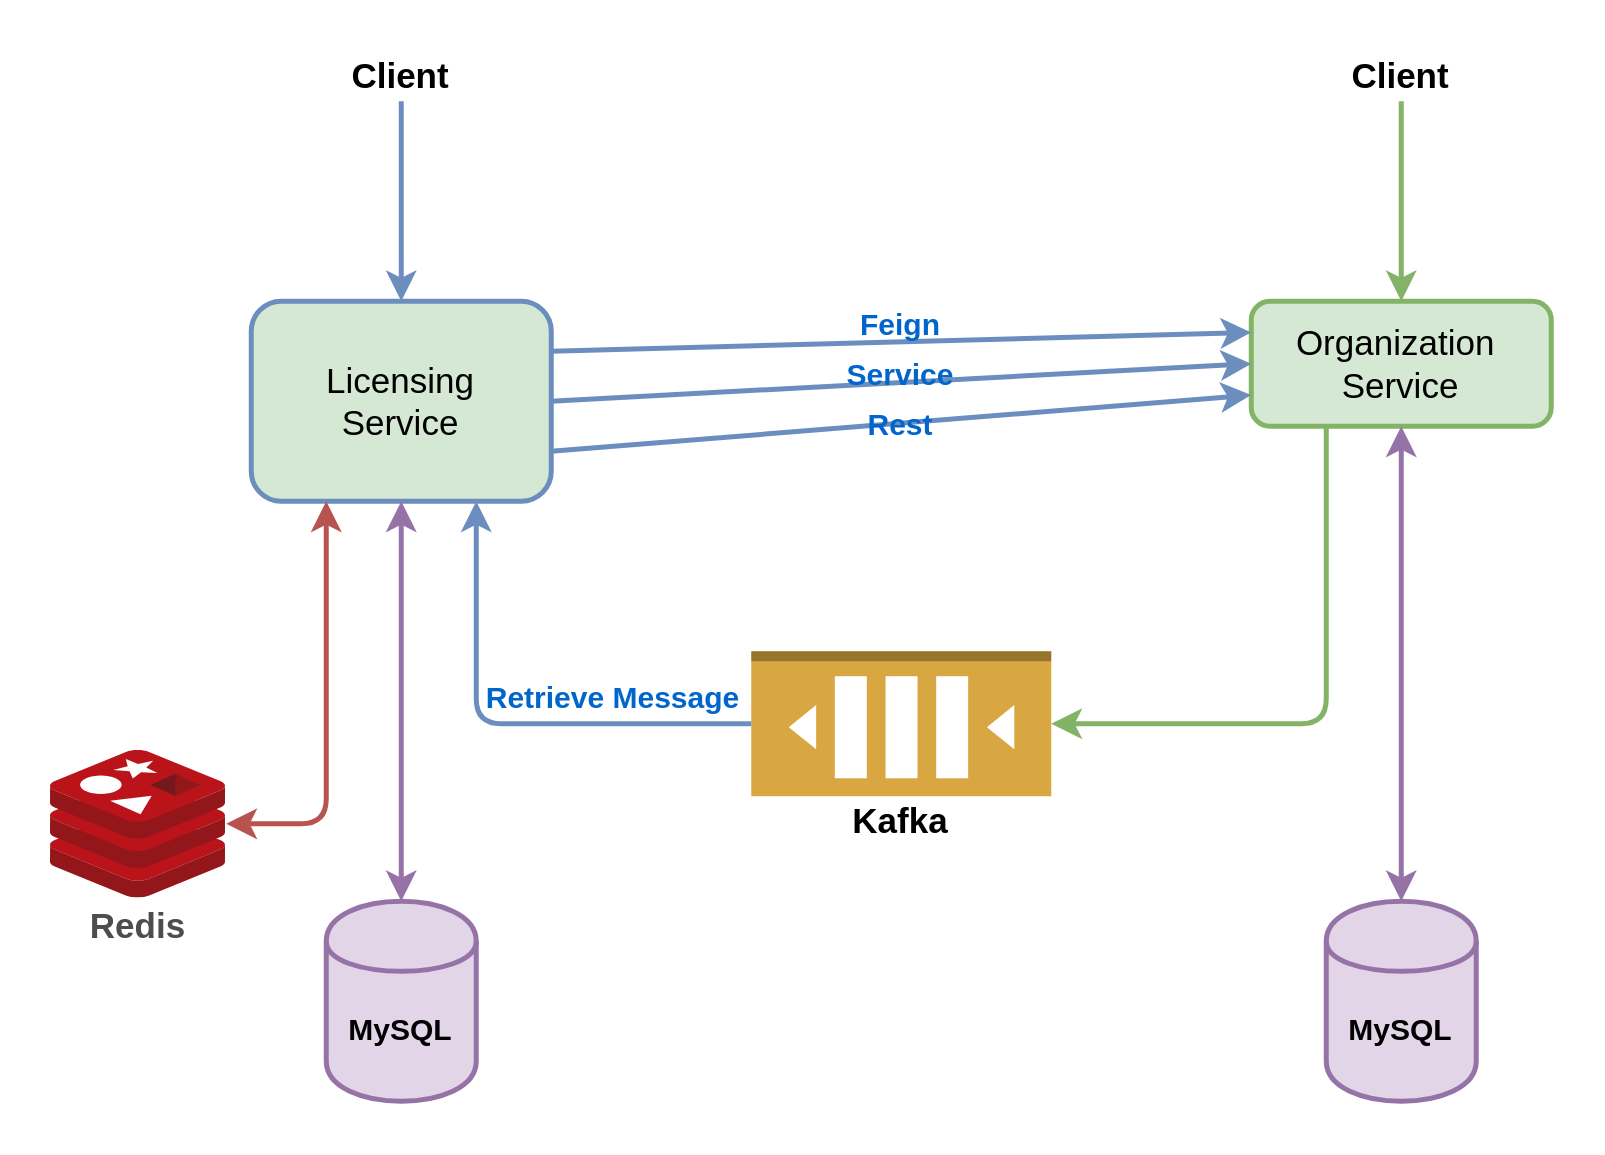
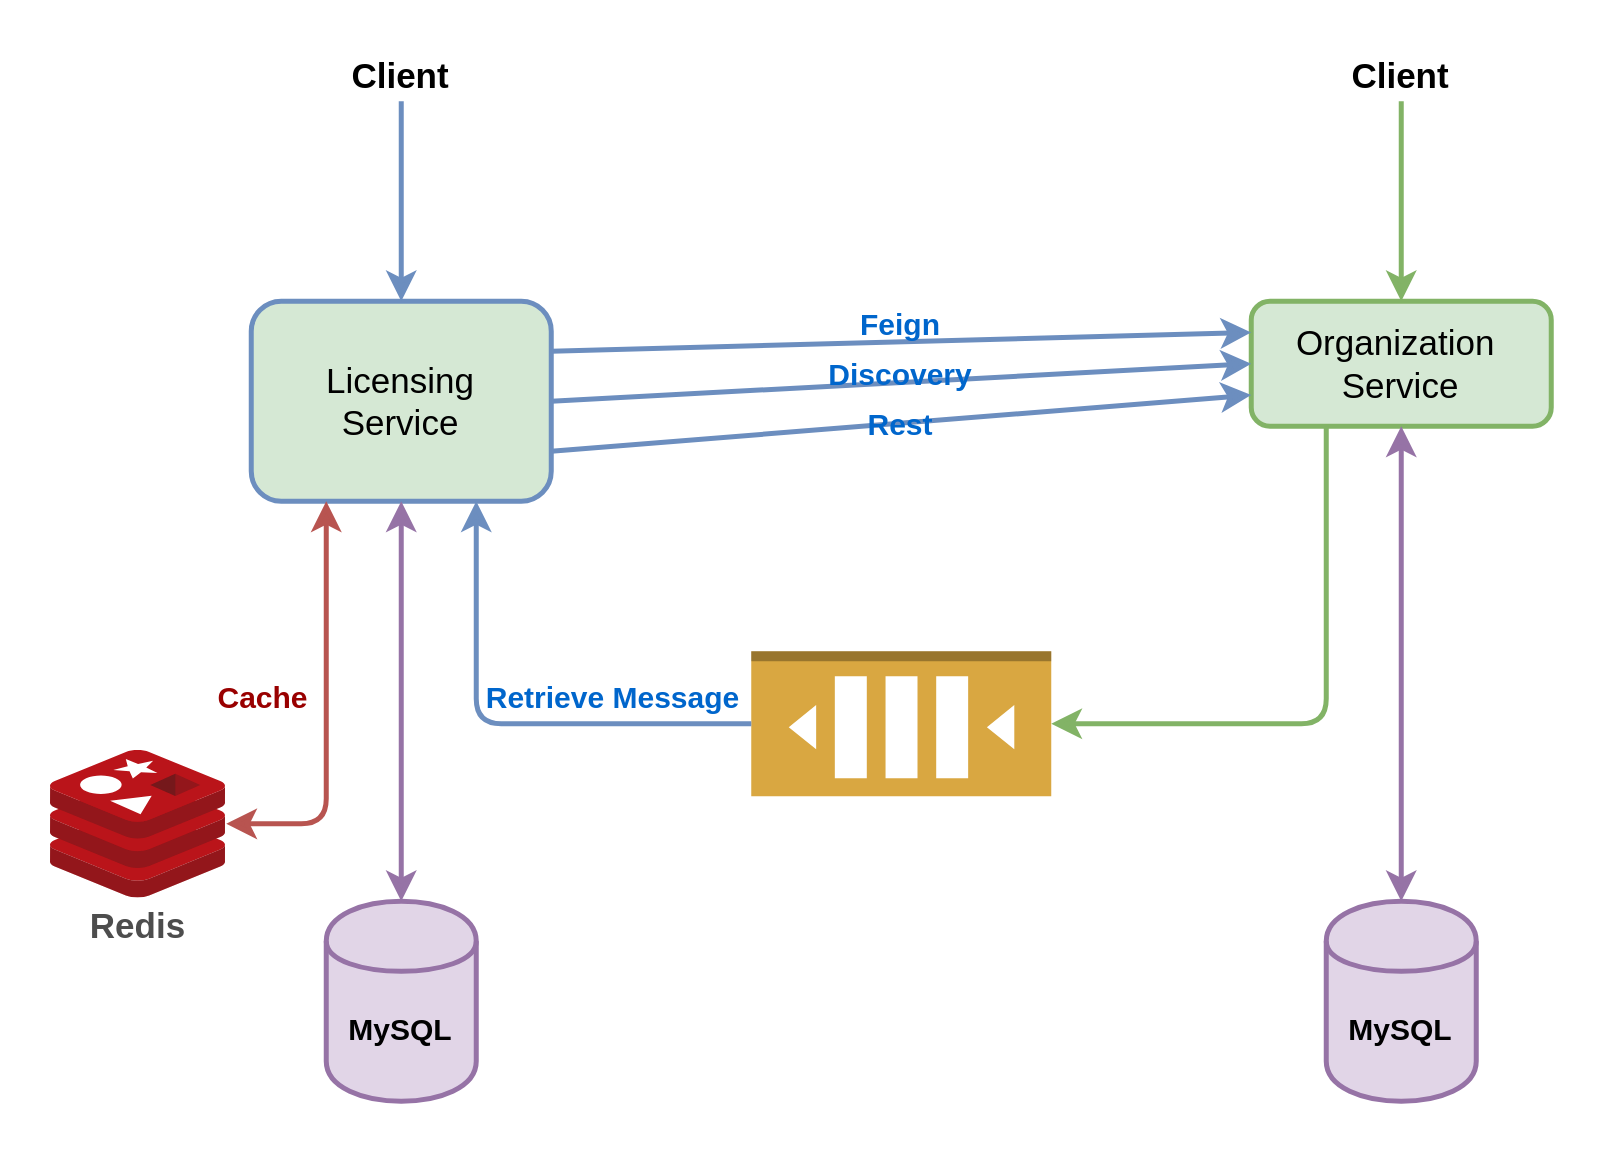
node "Service": label "Service" -> "Discovery"
node "Cache": added
node "Kafka": removed
